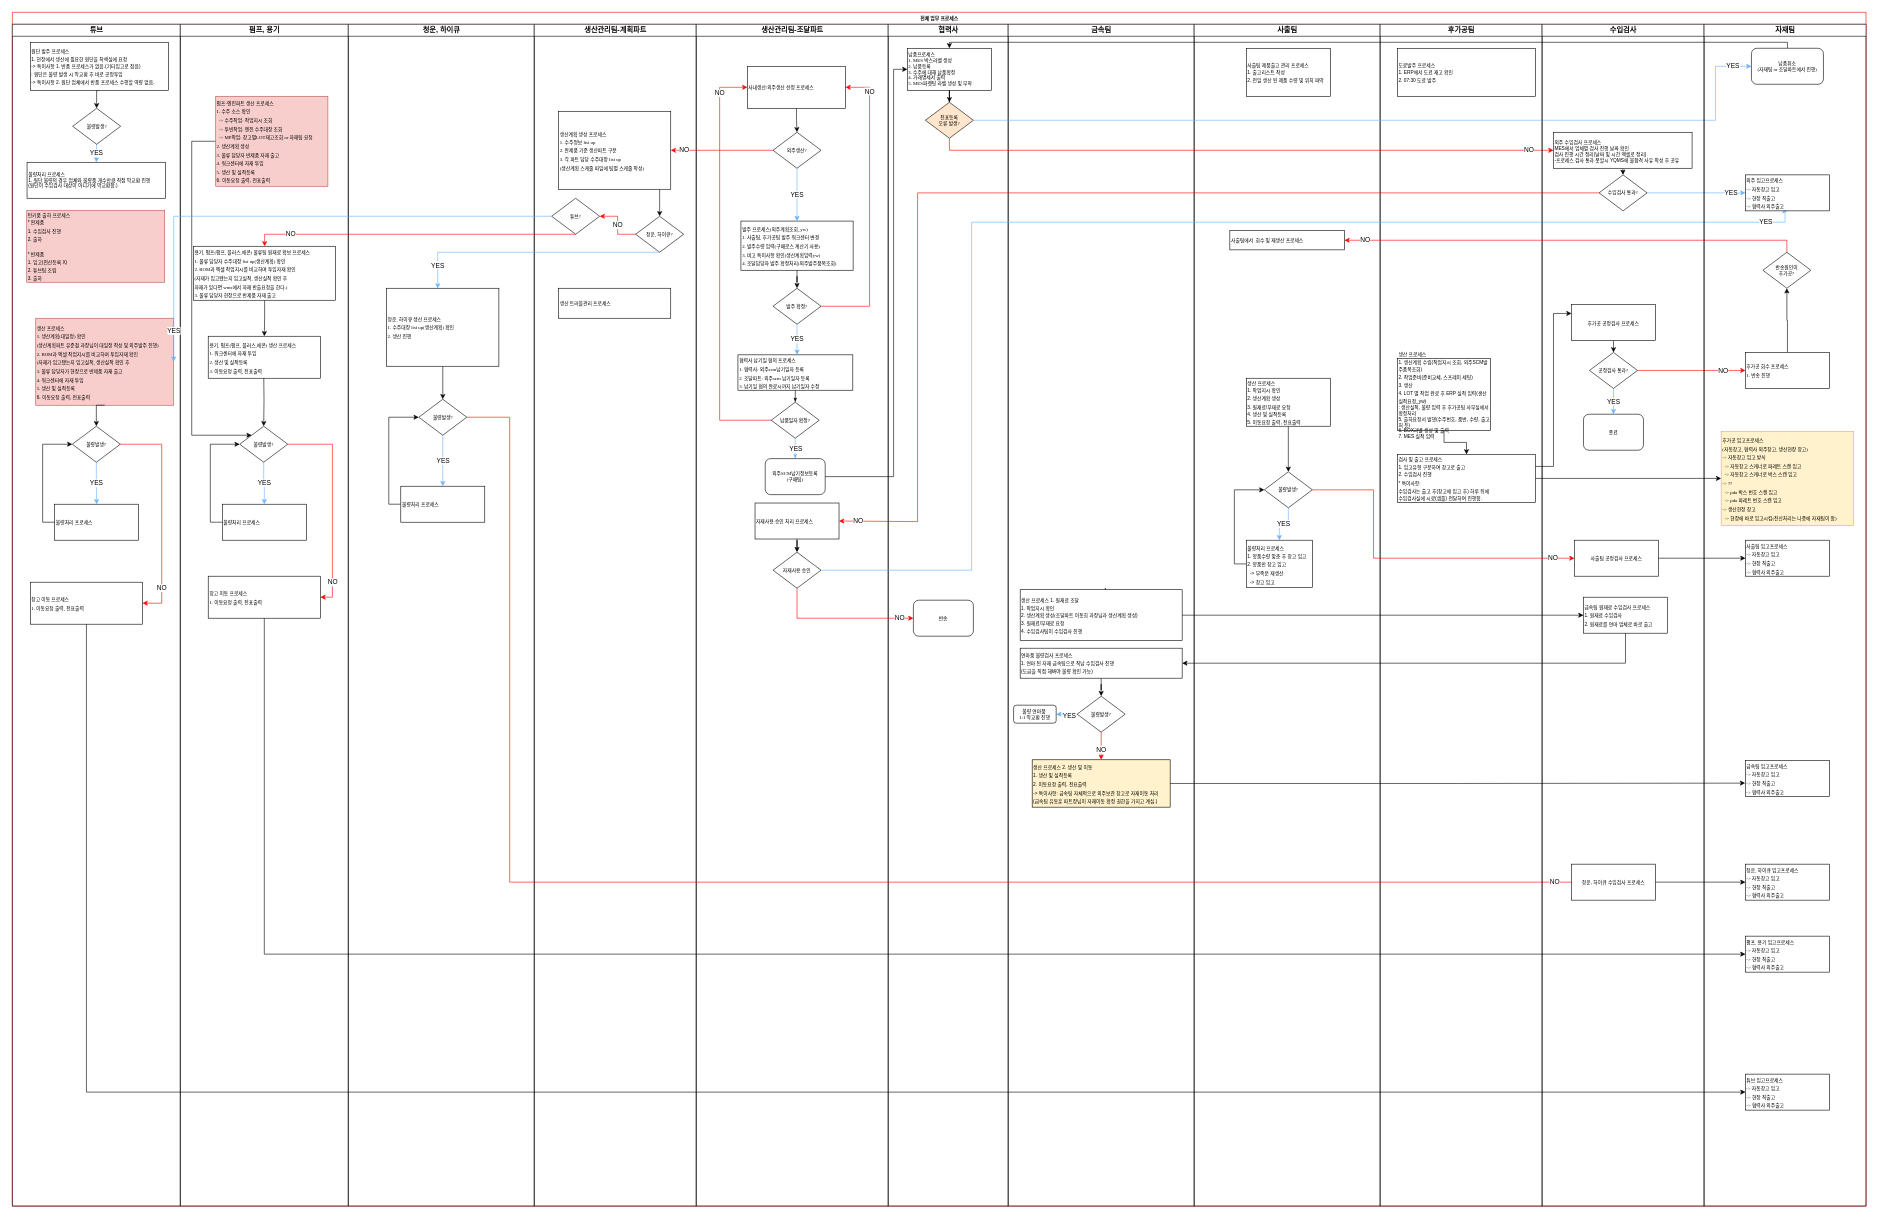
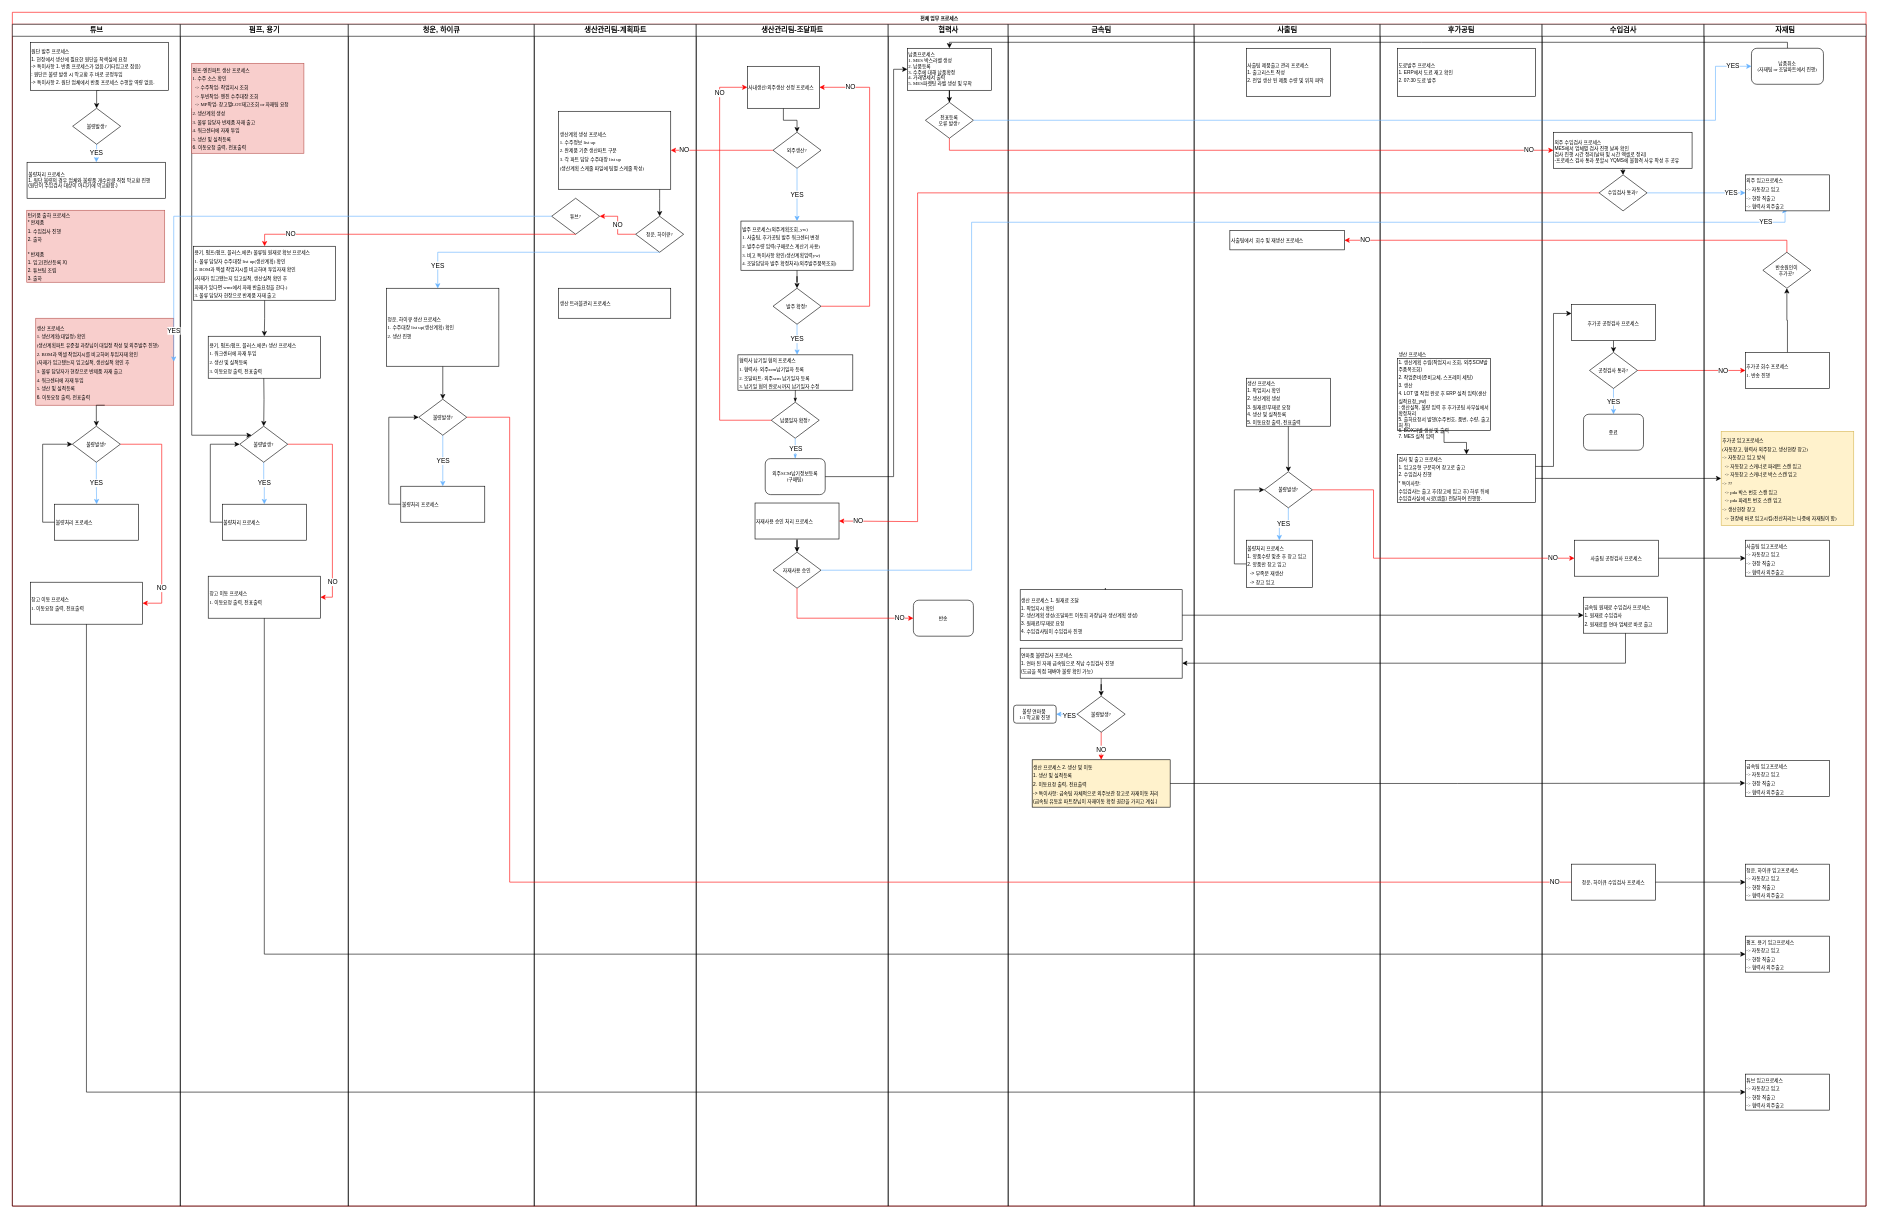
node "사내생산/외주생산 선정 프로세스": size 98x42 -> 72x42
node "전표등록 오류 발생?": fillcolor #ffe6cc -> #ffffff
node "펌프-엔진파트 생산 프로세스 1. 수주 소스 확인 -> 수주작업: 작업지시 조회 -> 투빈작업: 엔진 수주대장 조회 -> MP작업: 창고별LOT재고조회 or 자재팀 요청 2. 생산계획 생성 3. 물류 담당자 반제품 자재 출고 4. 워크센터에 자재 투입 5. 생산 및 실적등록 6. 이동요청 출력, 전표출력": moved (272, 141) -> (248, 108)
